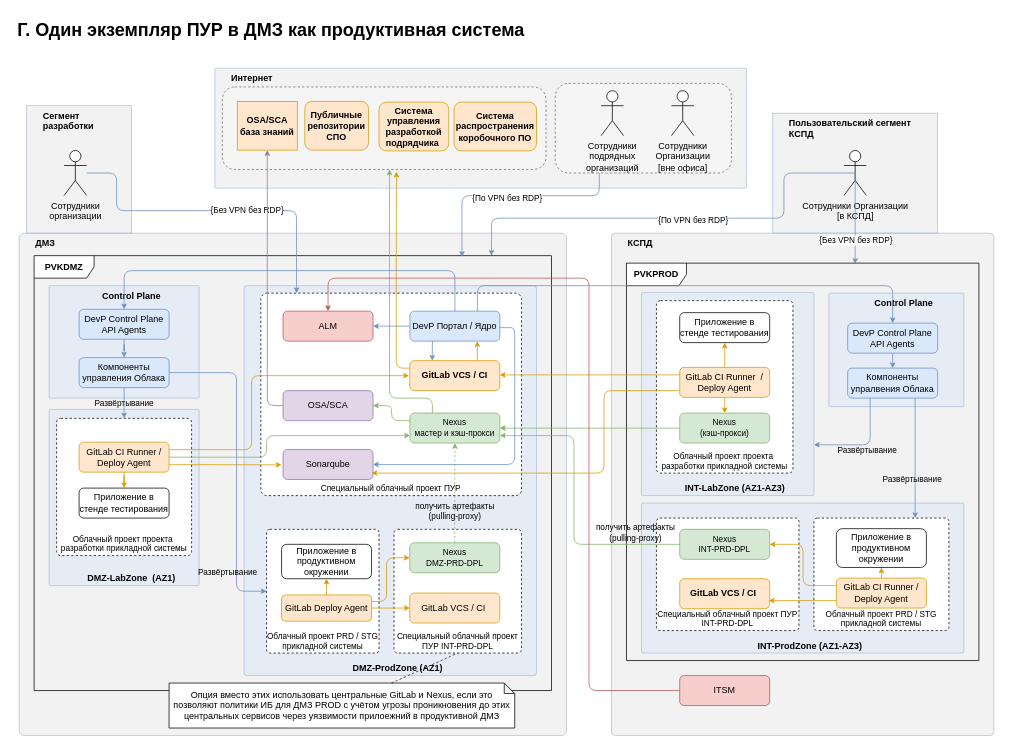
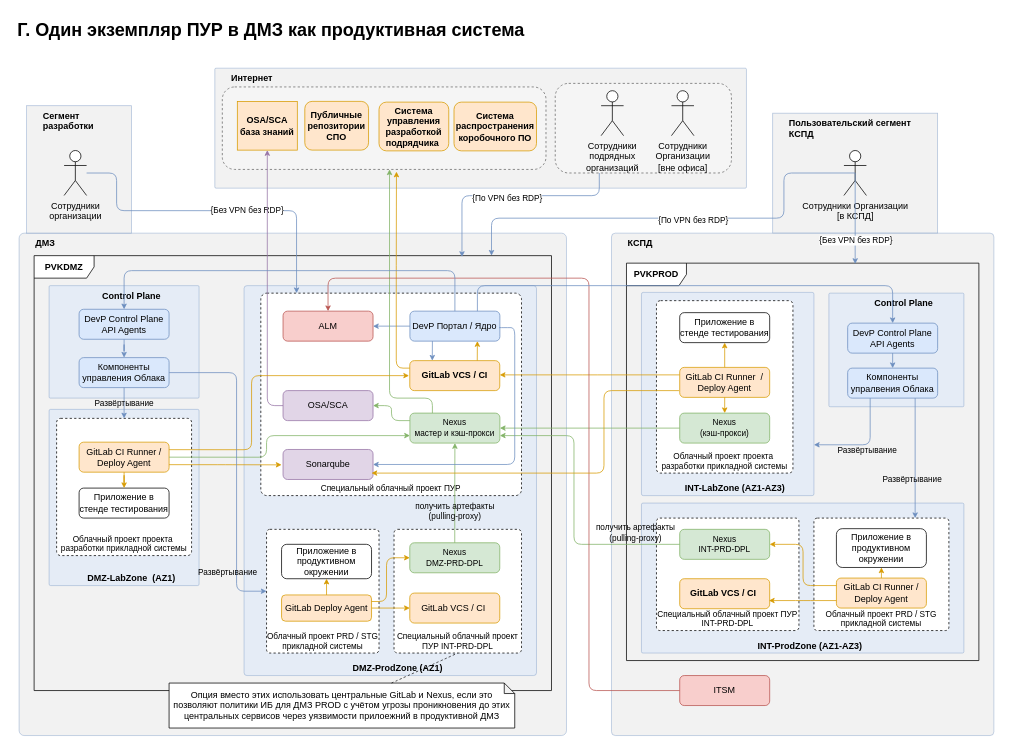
edge "Nexus DMZ-PRD-DPL" -> "Nexus мастер и кэш-прокси": style dashed -> solid
